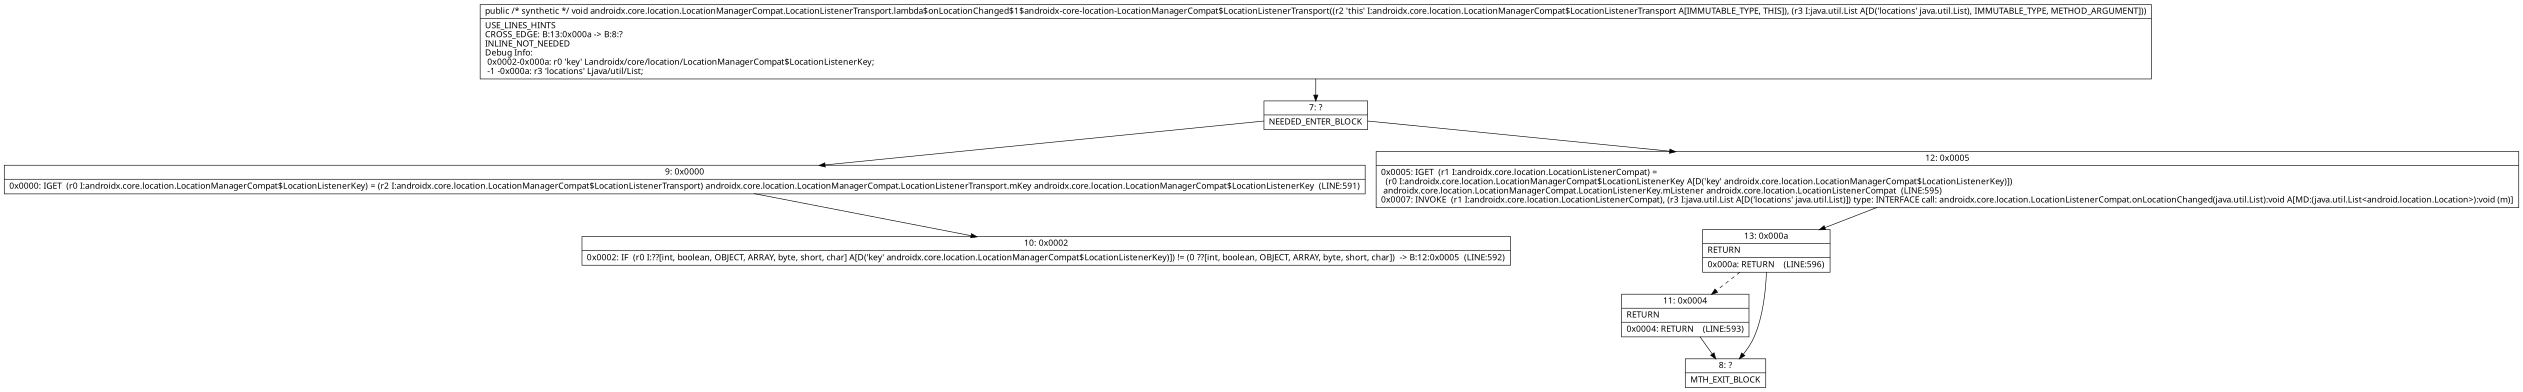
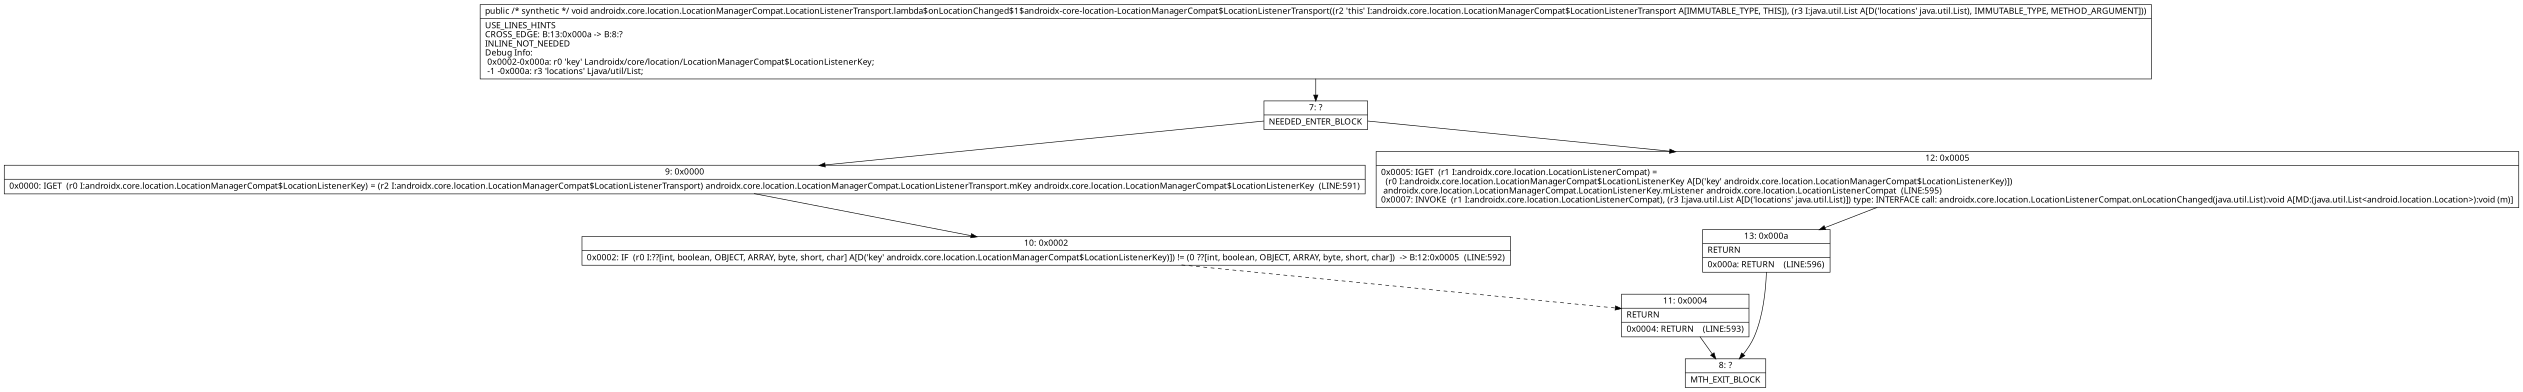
edge "13: 0x000a" -> "11: 0x0004": now "10: 0x0002" -> "11: 0x0004"
